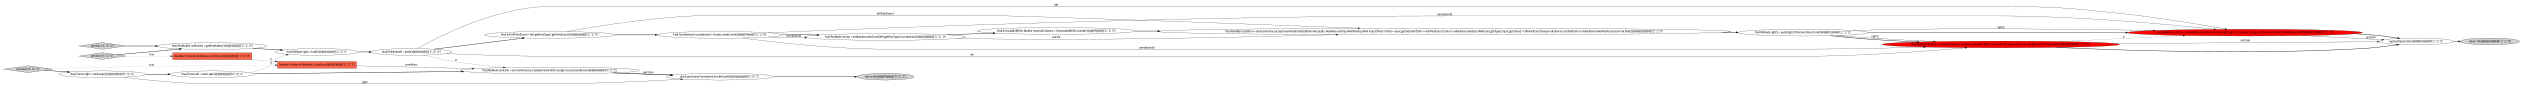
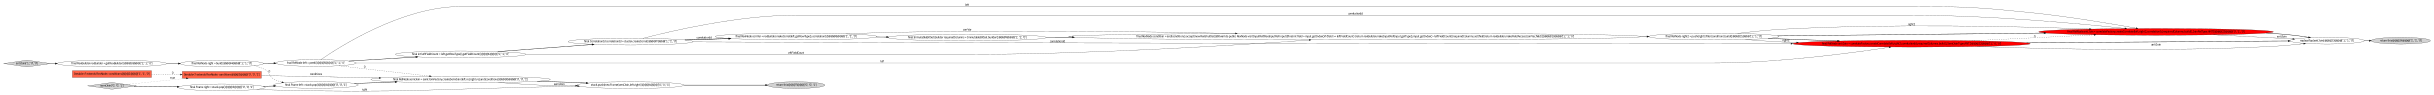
node "antiJoin['0', '1', '0']": removed
edge "final Frame left = stack.pop()@@@4@@@['0', '0', '1']" -> "final RelNode right = build()@@@4@@@['1', '1', '0']": reversed
